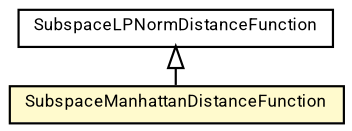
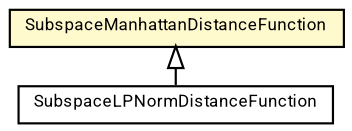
edge "SubspaceManhattanDistanceFunction" -> "SubspaceLPNormDistanceFunction": reversed
